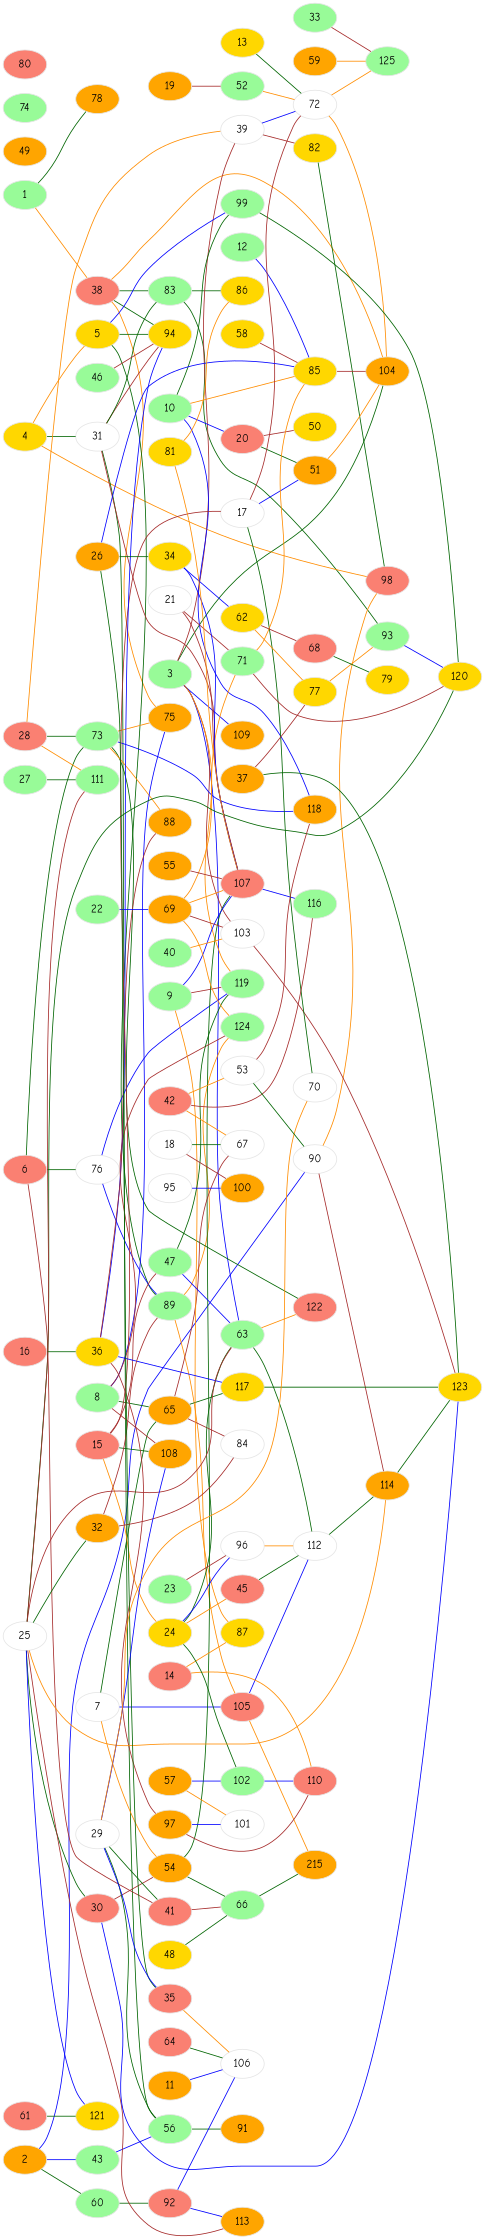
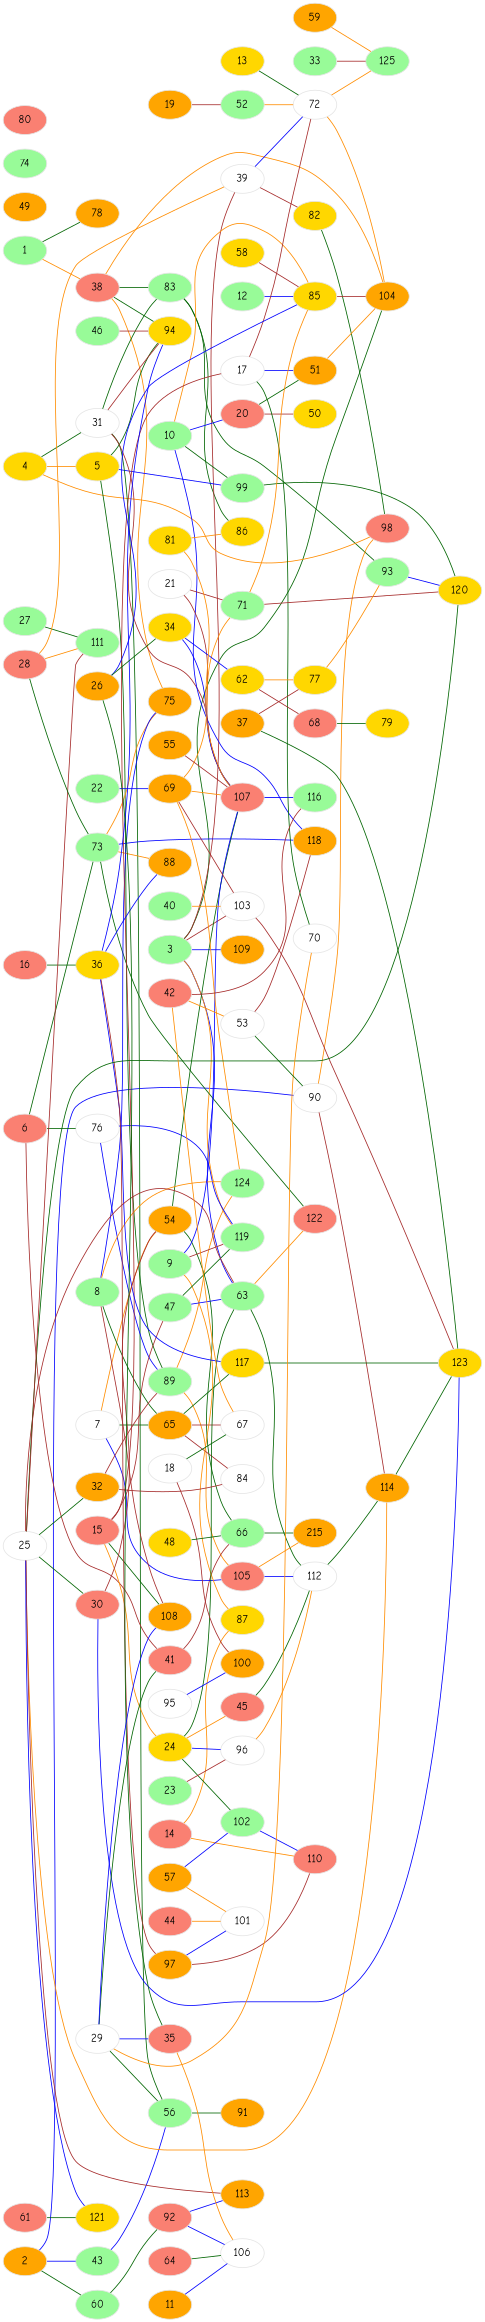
edge "88" -- "36": color brown -> blue
edge "124" -- "8": color brown -> darkorange
node "44": added
